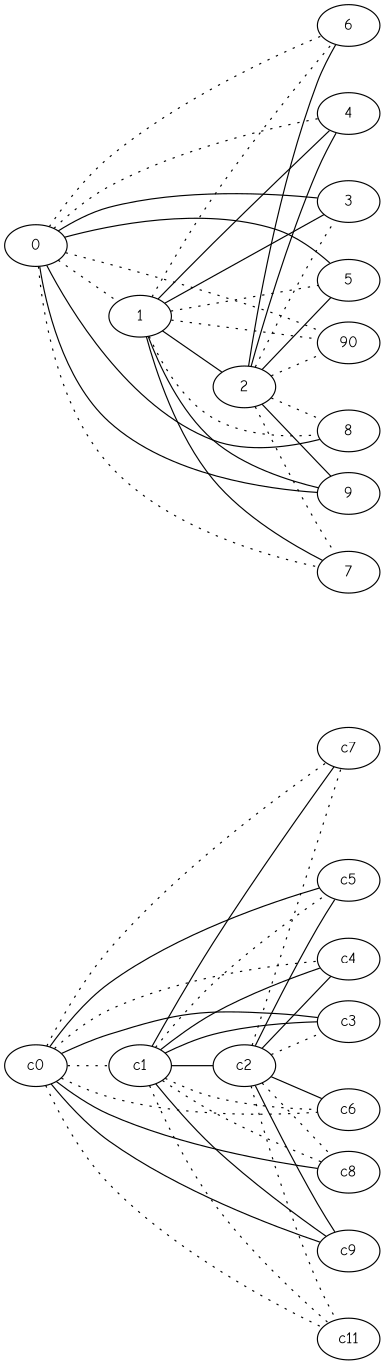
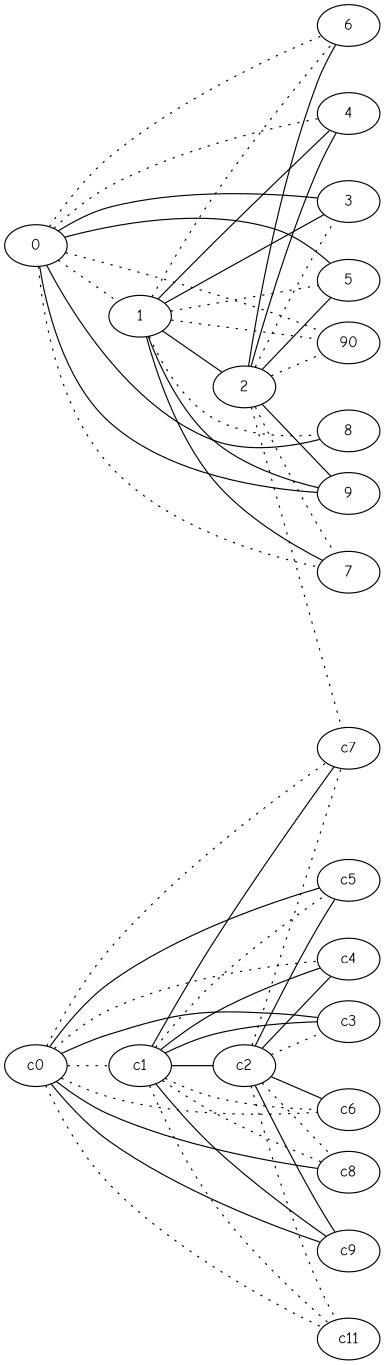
edge "2" -- "8": now "2" -- "c7"
